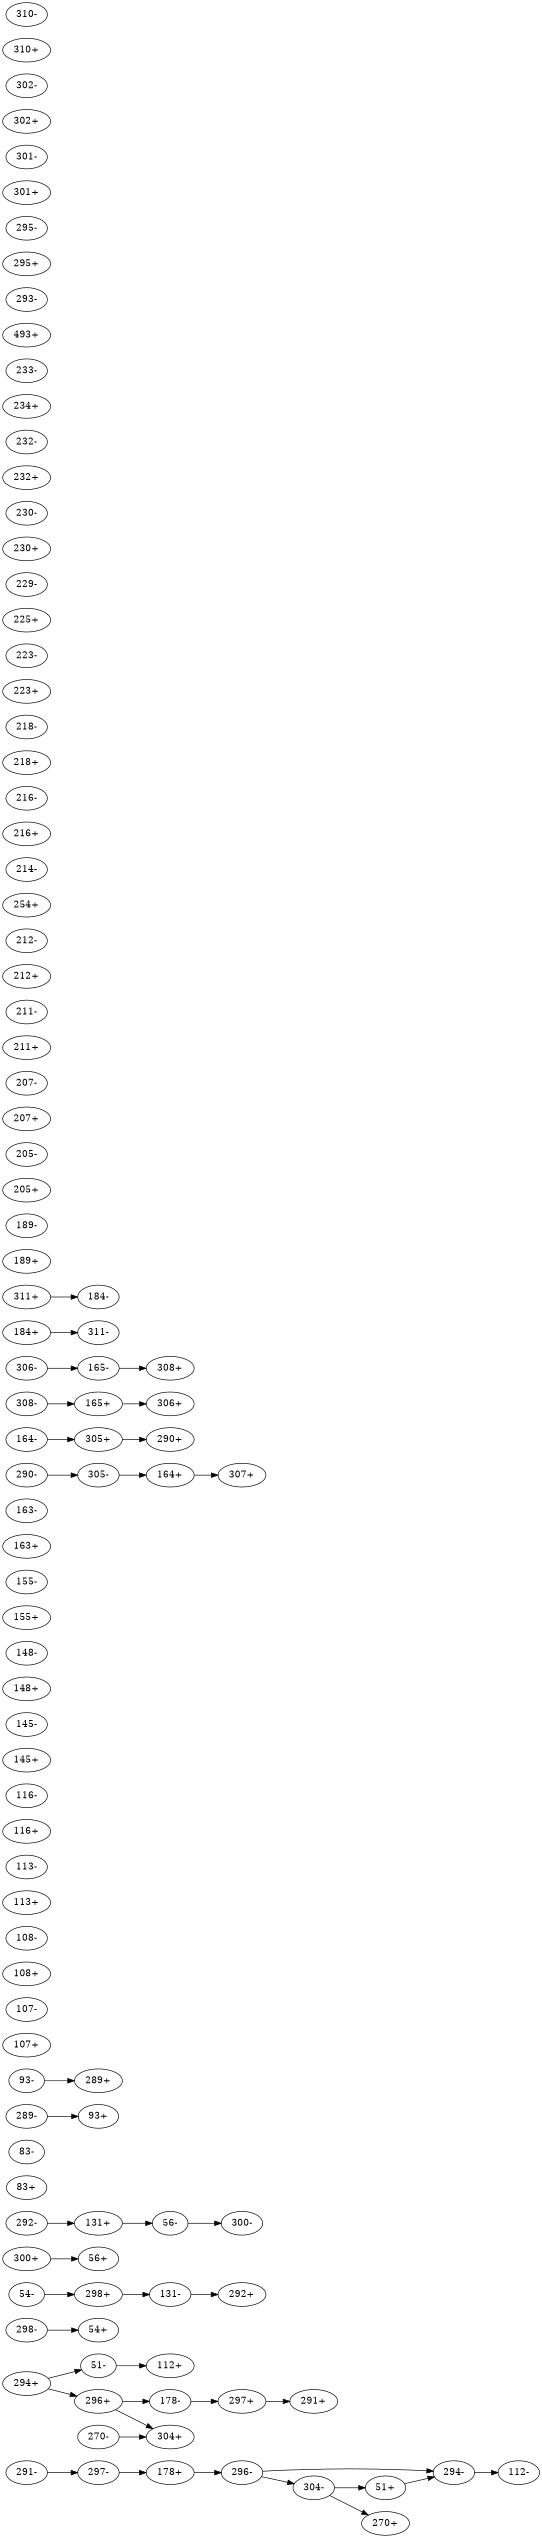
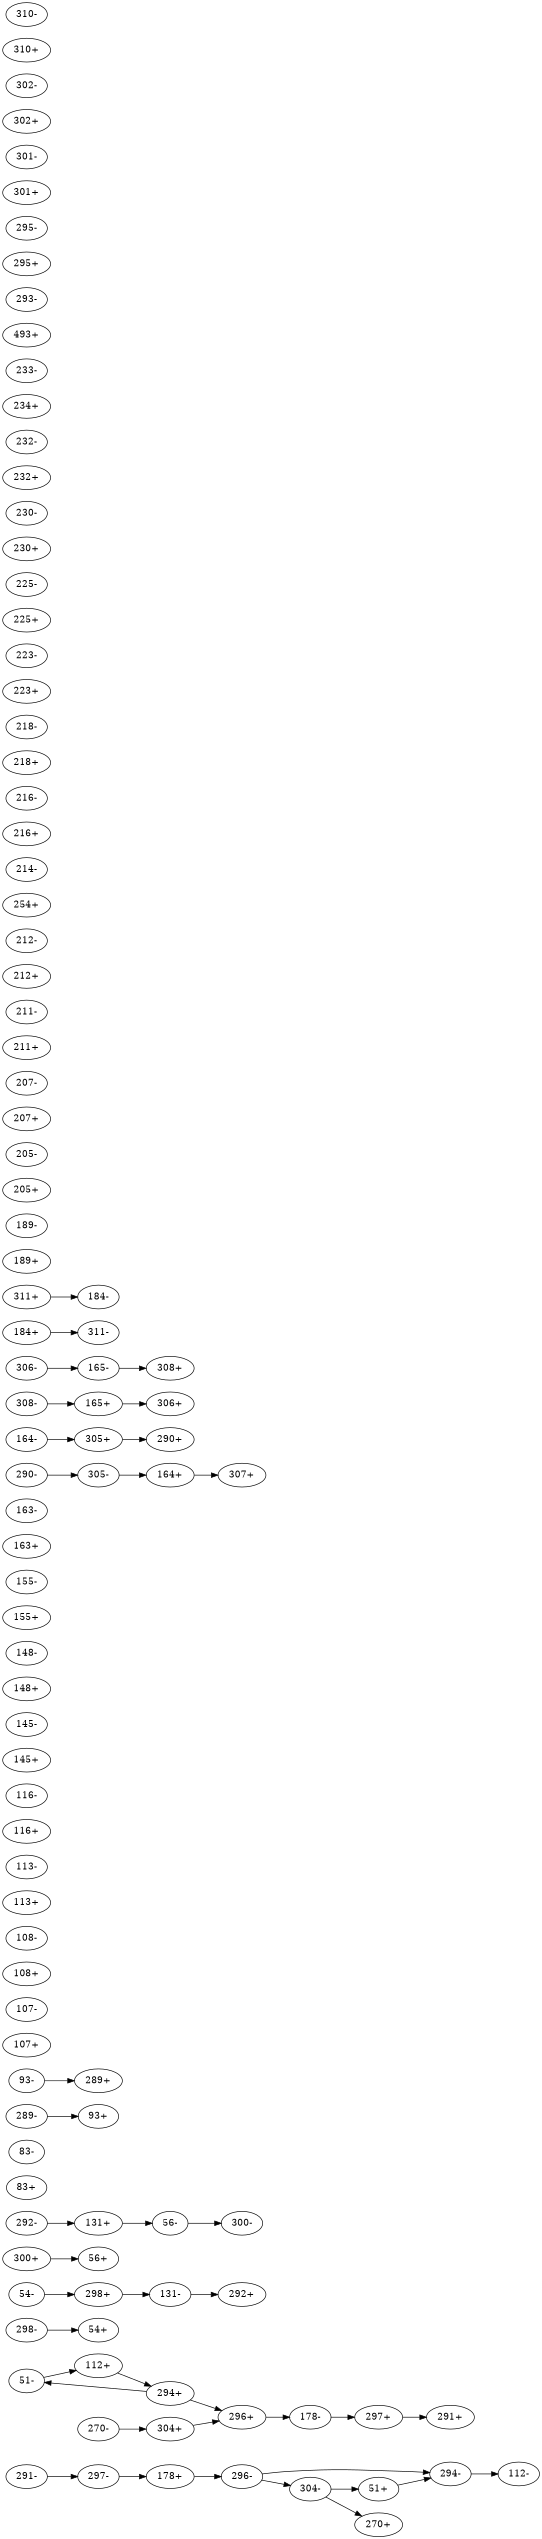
node "229-": label "229-" -> "225-"
edge "112+" -> "294+": added
edge "296+" -> "304+": reversed
